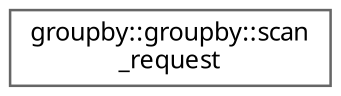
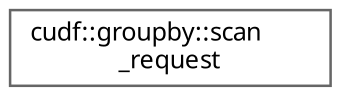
node "groupby::groupby::scan _request": label "groupby::groupby::scan _request" -> "cudf::groupby::scan _request"
